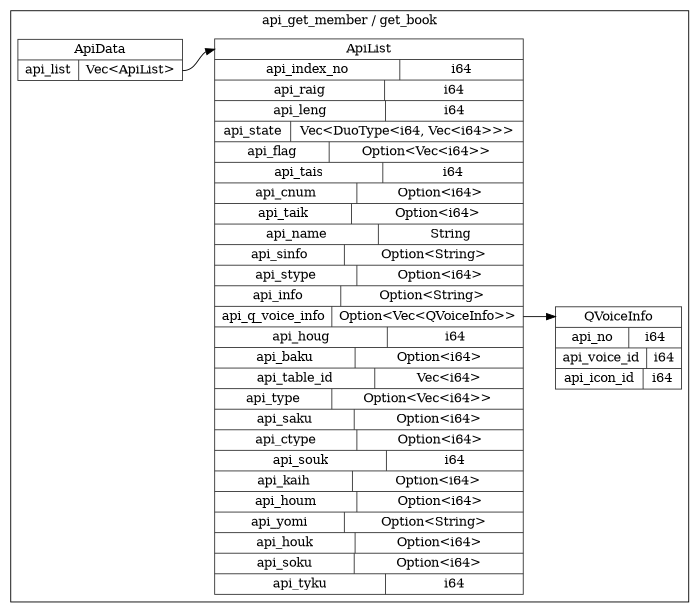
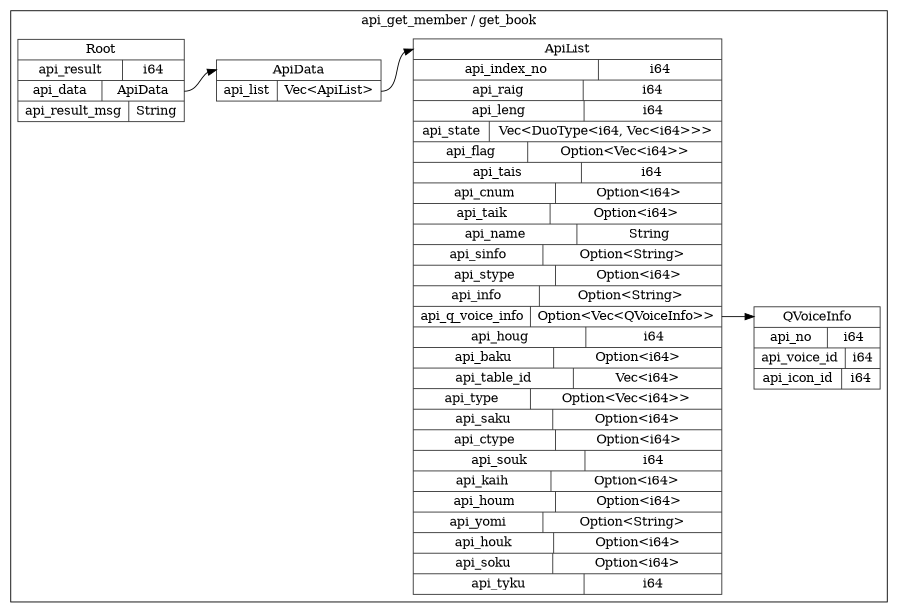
node "Root": added
